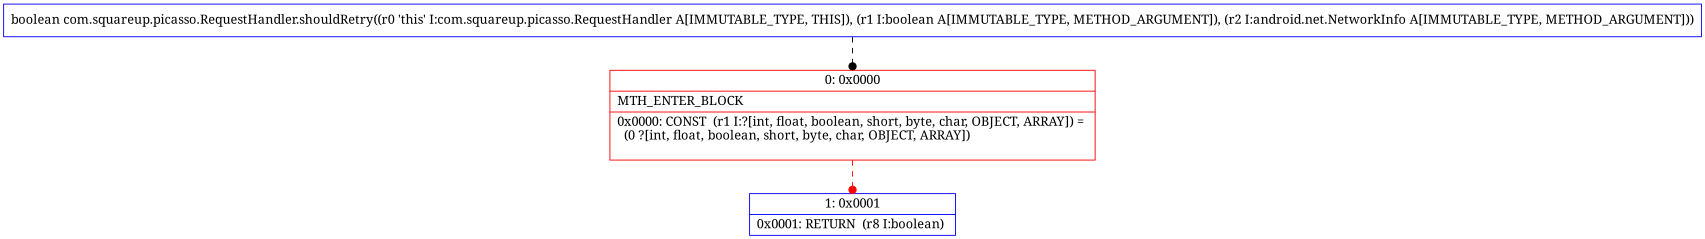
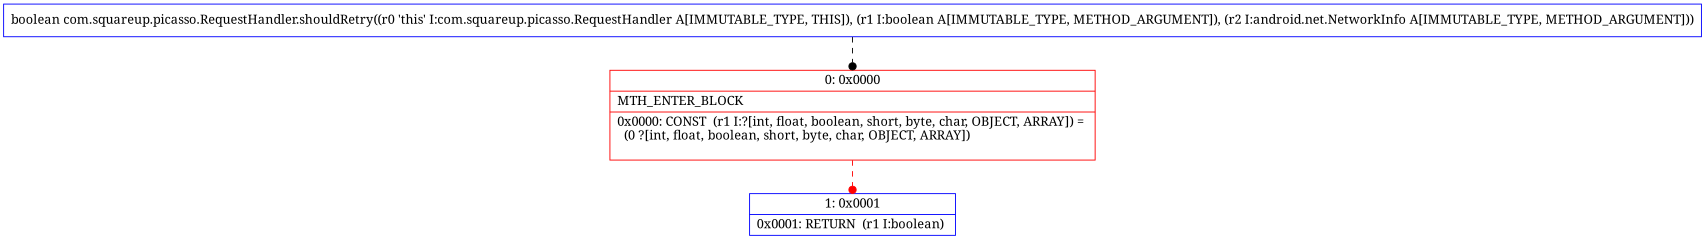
node "1: 0x0001": text "0x0001: RETURN  (r8 I:boolean)" -> "0x0001: RETURN  (r1 I:boolean)"
